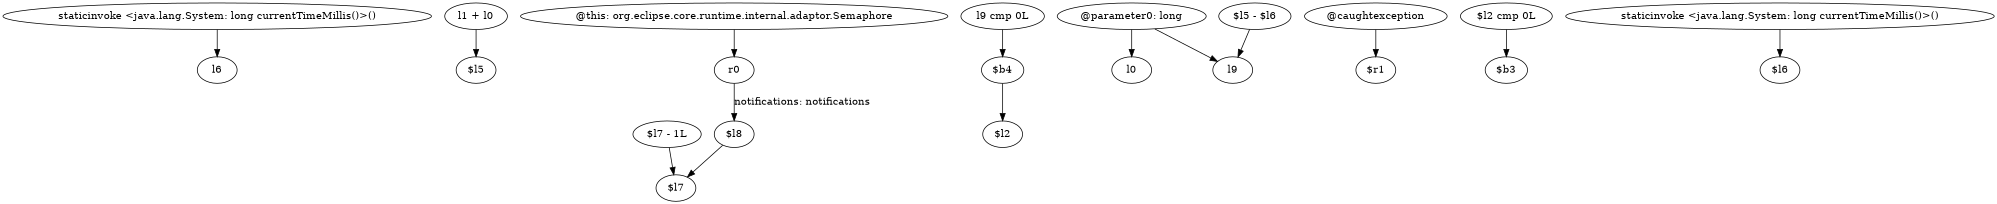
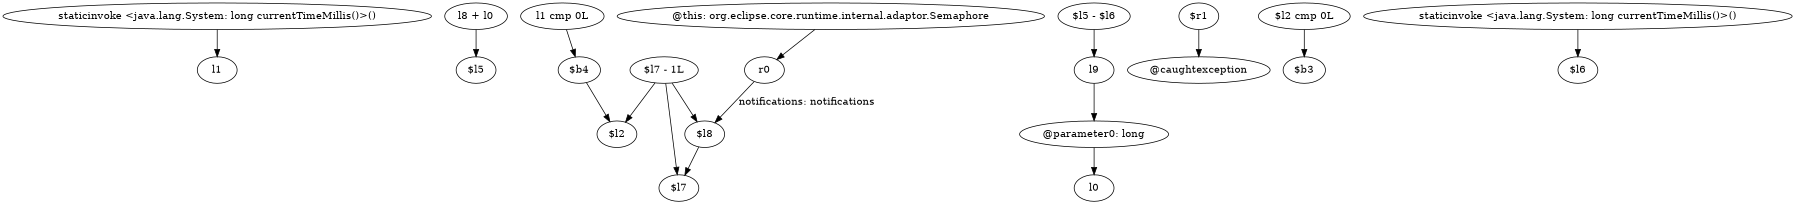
node "l1 + l0": label "l1 + l0" -> "l8 + l0"
node "l9 cmp 0L": label "l9 cmp 0L" -> "l1 cmp 0L"
edge "@caughtexception" -> "$r1": reversed
edge "@parameter0: long" -> "l9": reversed
node "l6": label "l6" -> "l1"
edge "$l7 - 1L" -> "$l2": added
edge "$l7 - 1L" -> "$l8": added
